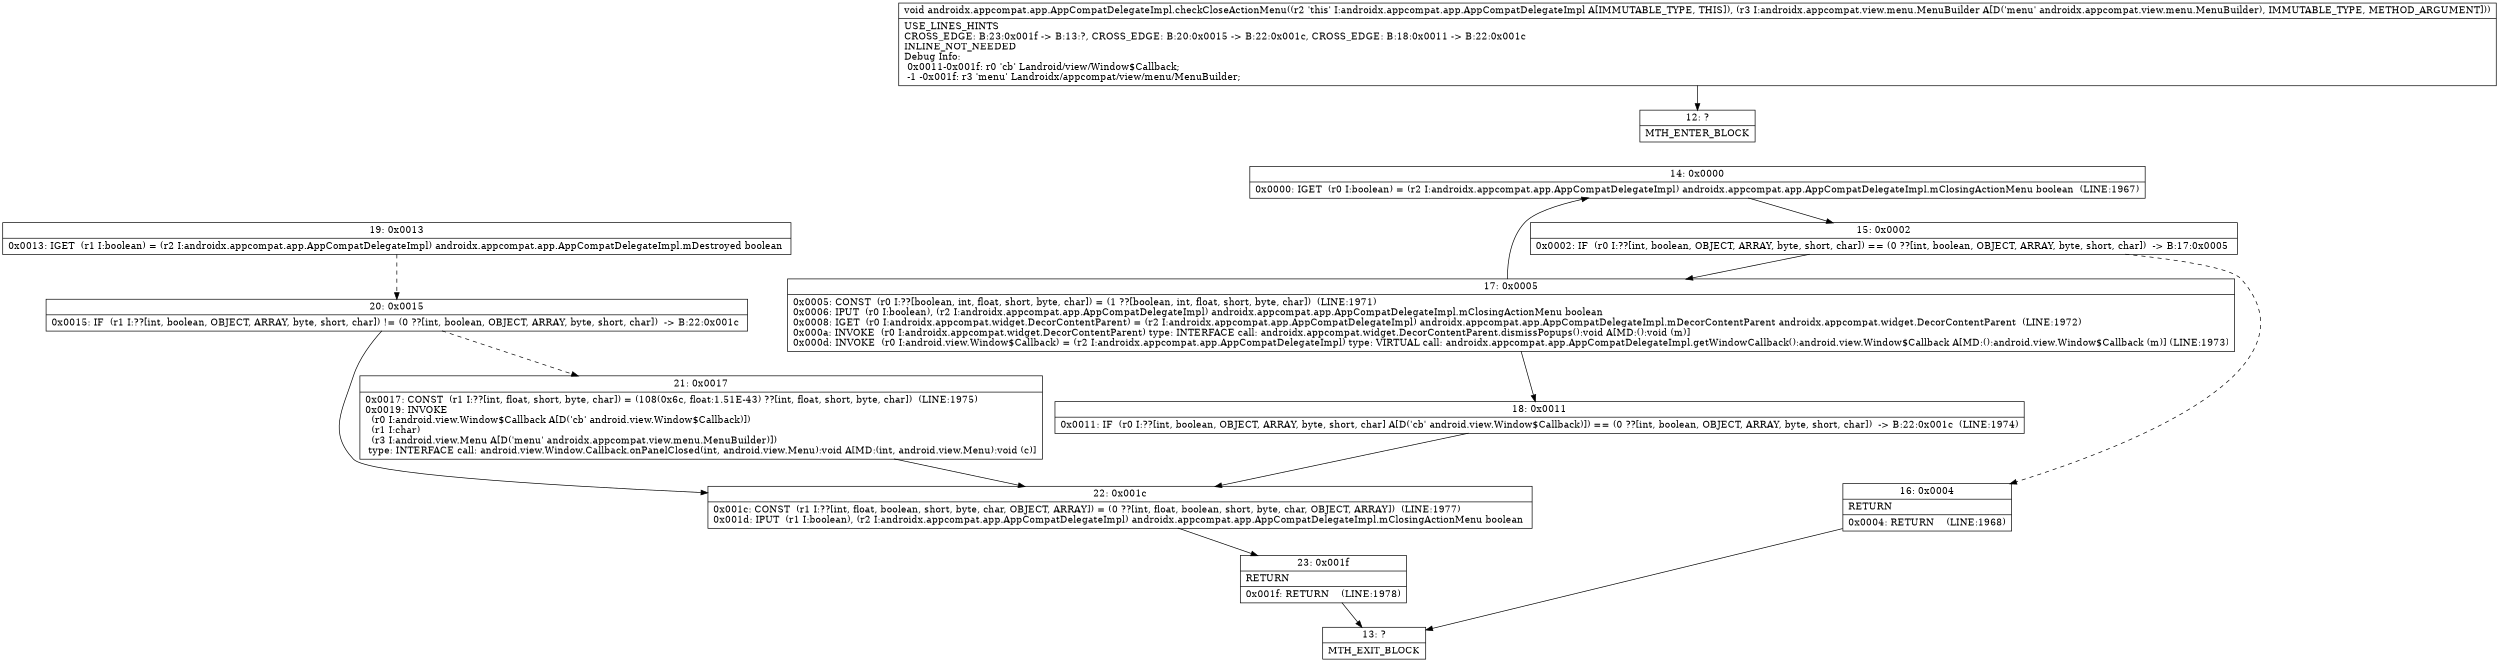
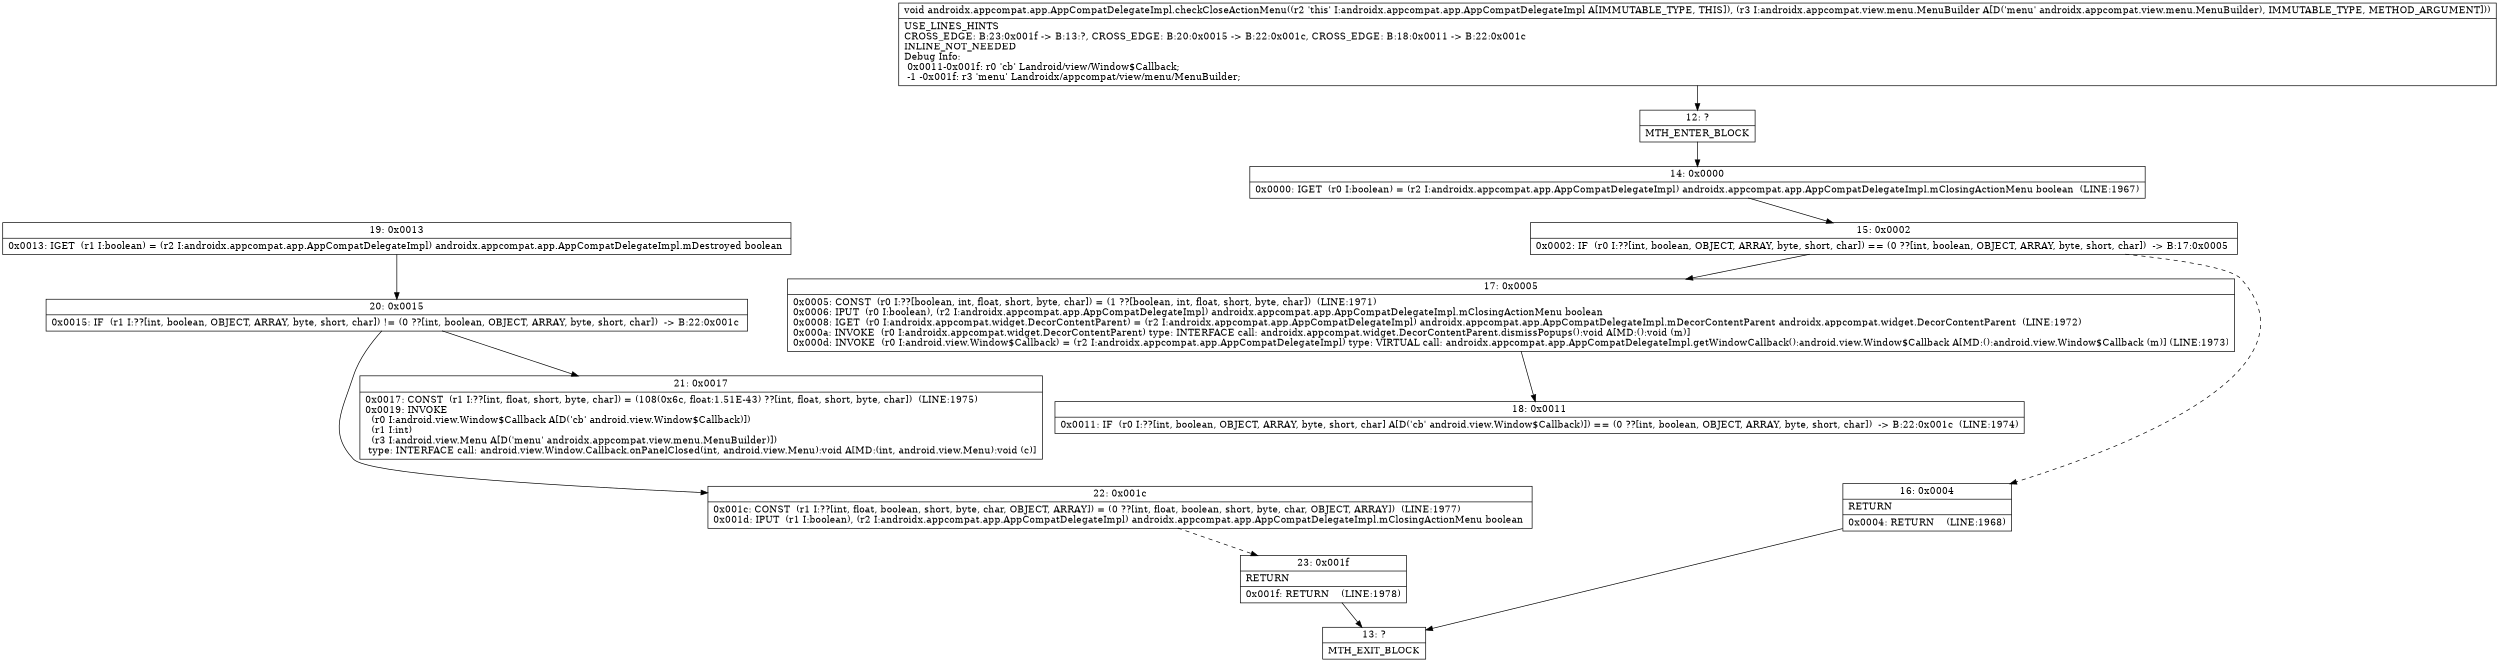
edge "17: 0x0005" -> "14: 0x0000": now "12: ?" -> "14: 0x0000"
edge "19: 0x0013" -> "20: 0x0015": style dashed -> solid
edge "20: 0x0015" -> "21: 0x0017": style dashed -> solid
node "21: 0x0017": text "(r1 I:char)" -> "(r1 I:int)"
edge "18: 0x0011" -> "22: 0x001c": removed
edge "21: 0x0017" -> "22: 0x001c": removed
edge "22: 0x001c" -> "23: 0x001f": style solid -> dashed
